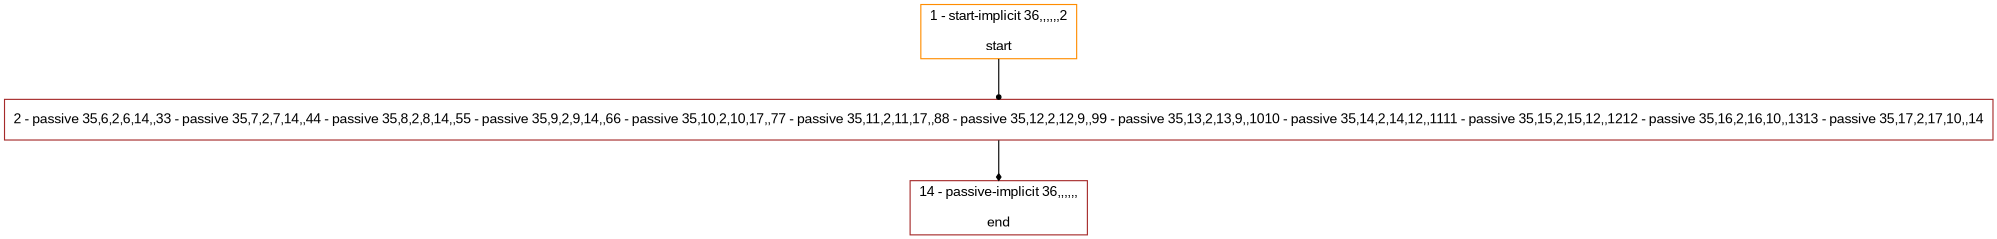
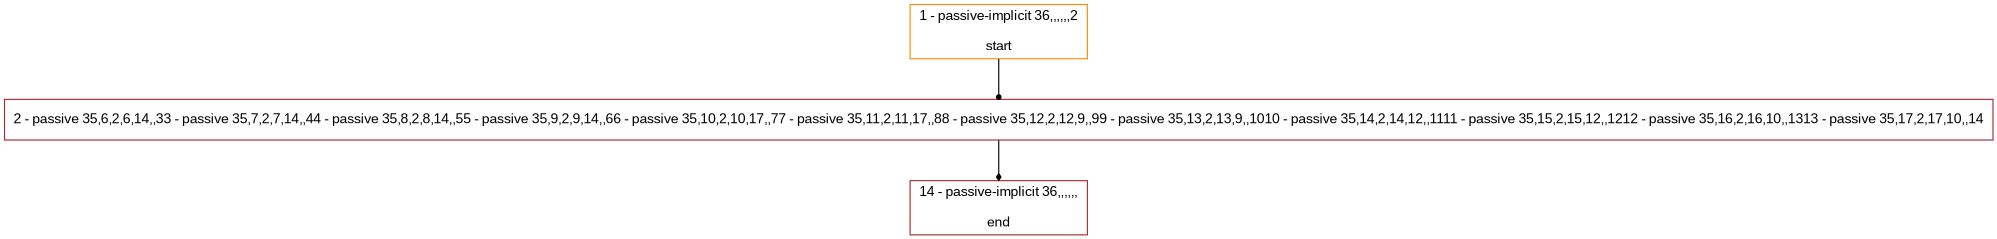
node "1 - start-implicit 36,,,,,,2 start": label "1 - start-implicit 36,,,,,,2 start" -> "1 - passive-implicit 36,,,,,,2 start"
